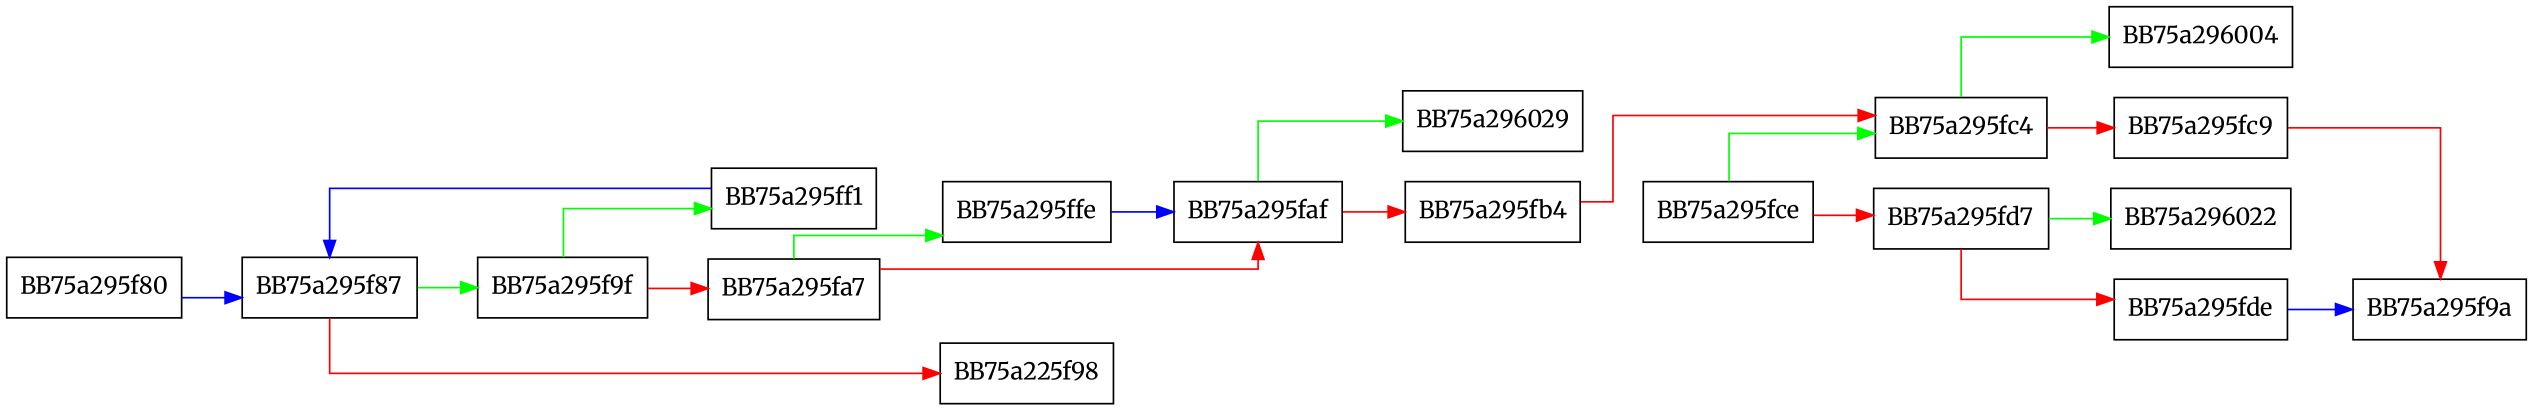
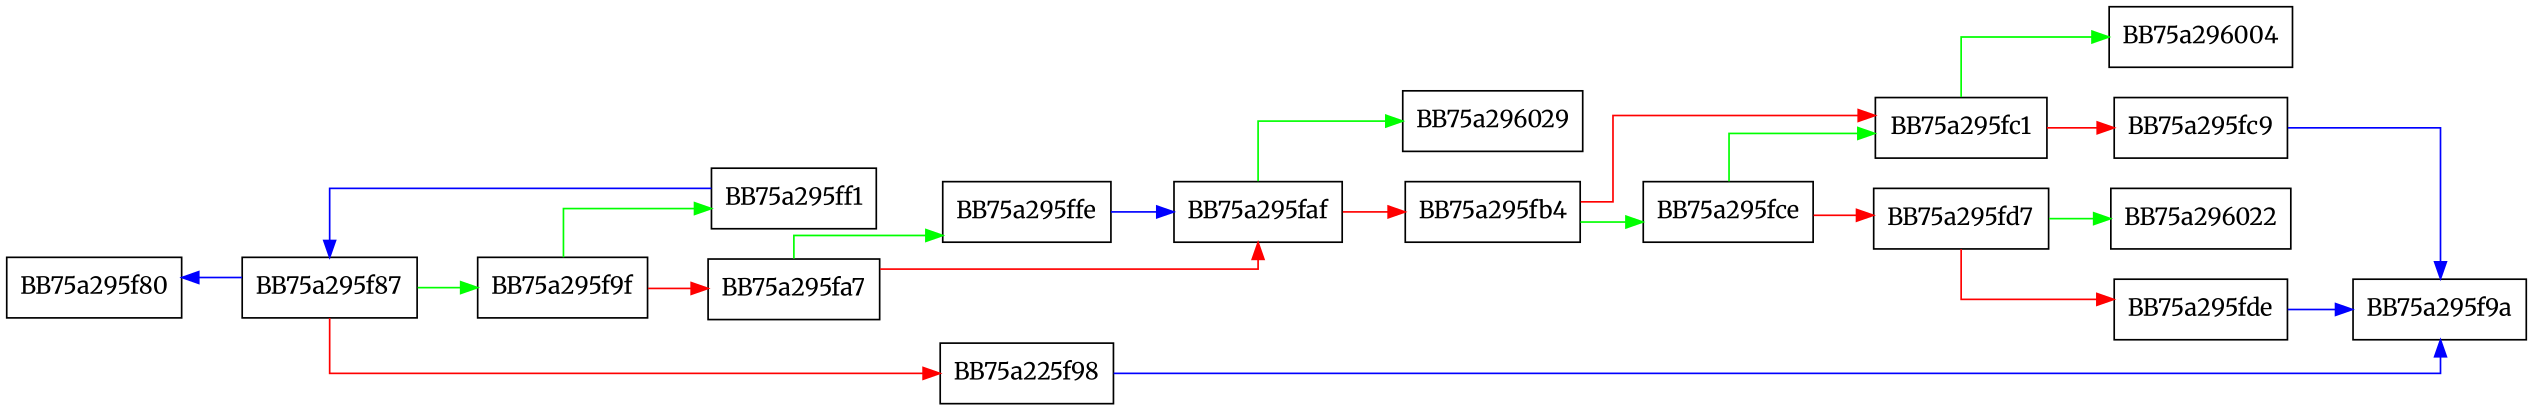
node "BB75a295fc4": label "BB75a295fc4" -> "BB75a295fc1"
edge "BB75a295fc9" -> "BB75a295f9a": color red -> blue
edge "BB75a295fb4" -> "BB75a295fce": added
edge "BB75a295f80" -> "BB75a295f87": reversed
edge "BB75a225f98" -> "BB75a295f9a": added
